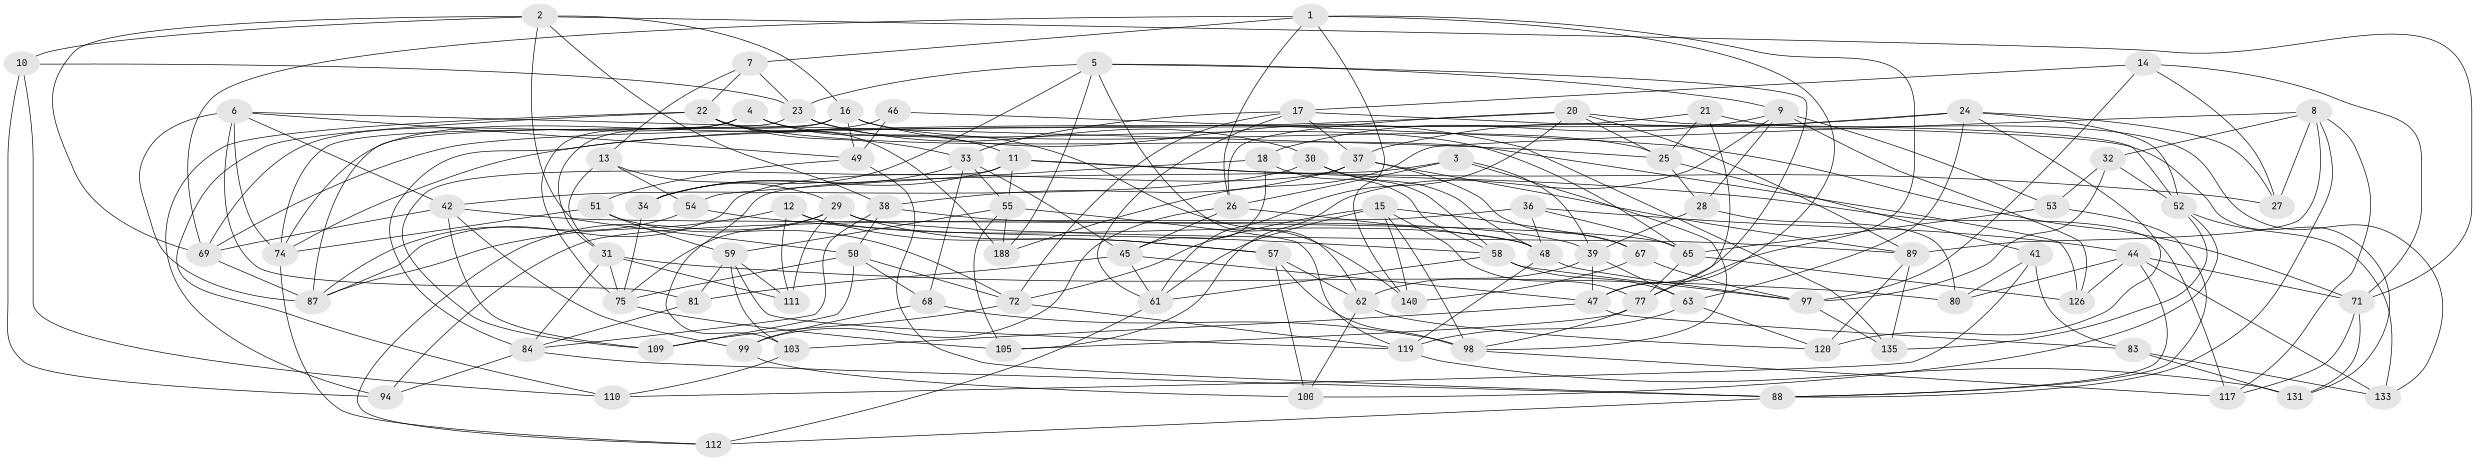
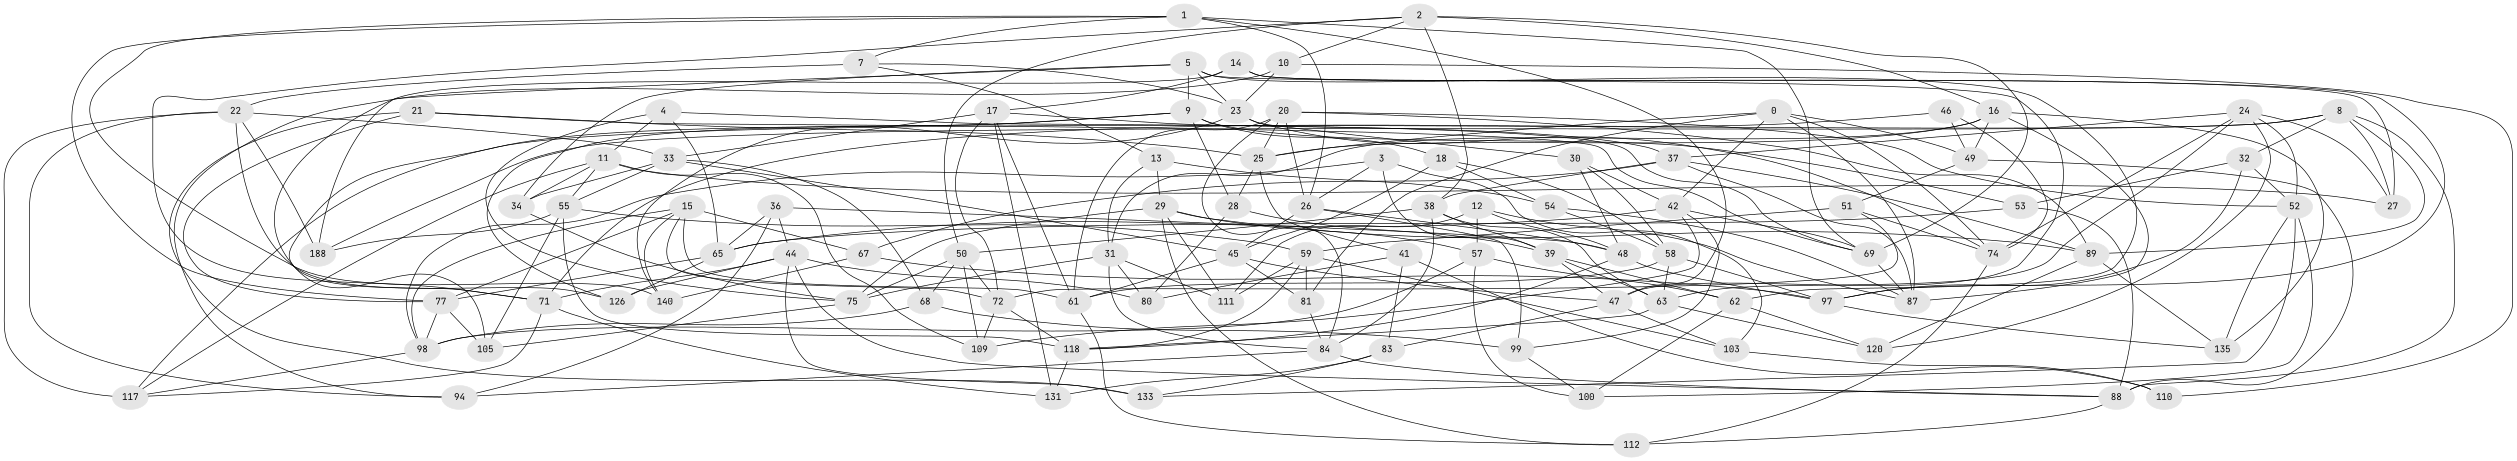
node "6": label "6" -> "0"
edge "22" -- "110": now "22" -- "117"
edge "38" -- "63": added
node "119": label "119" -> "118"
